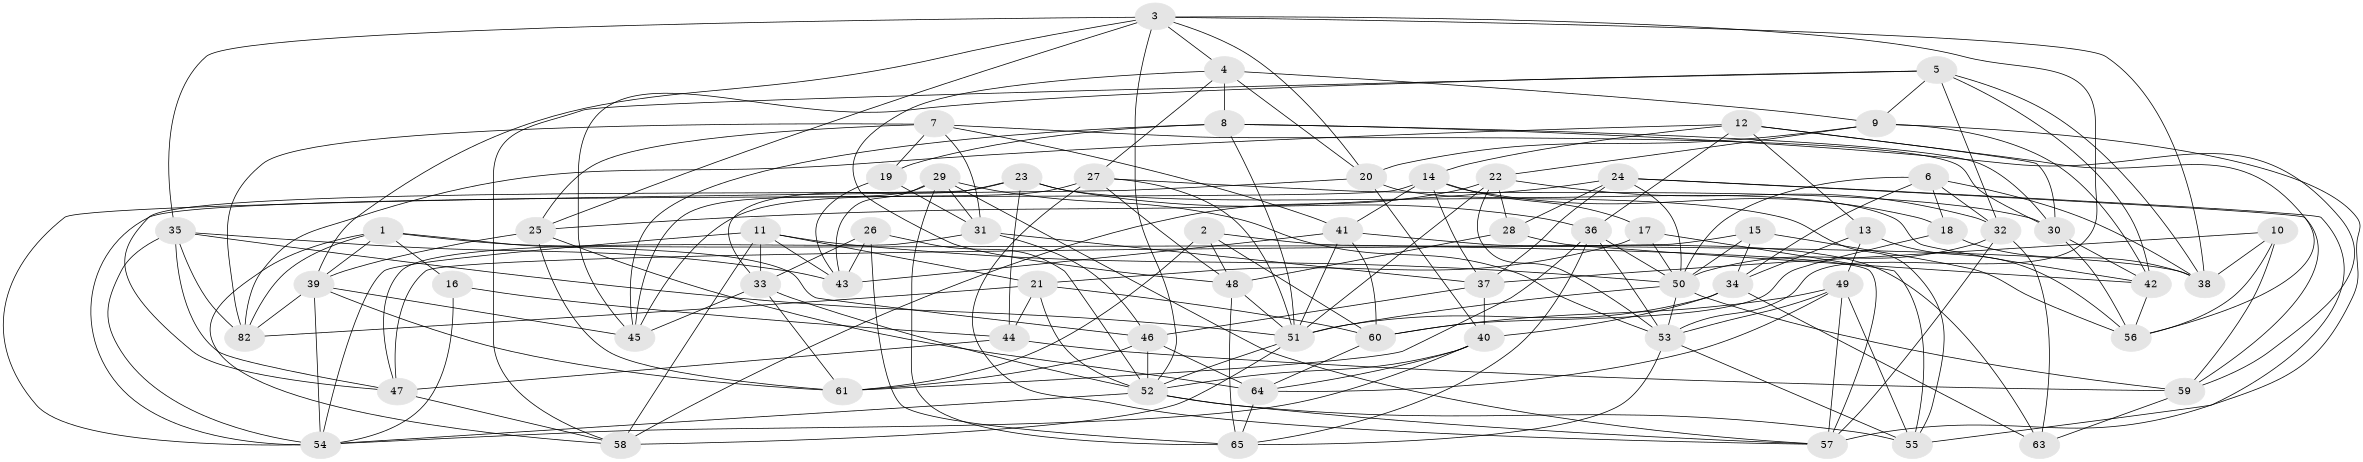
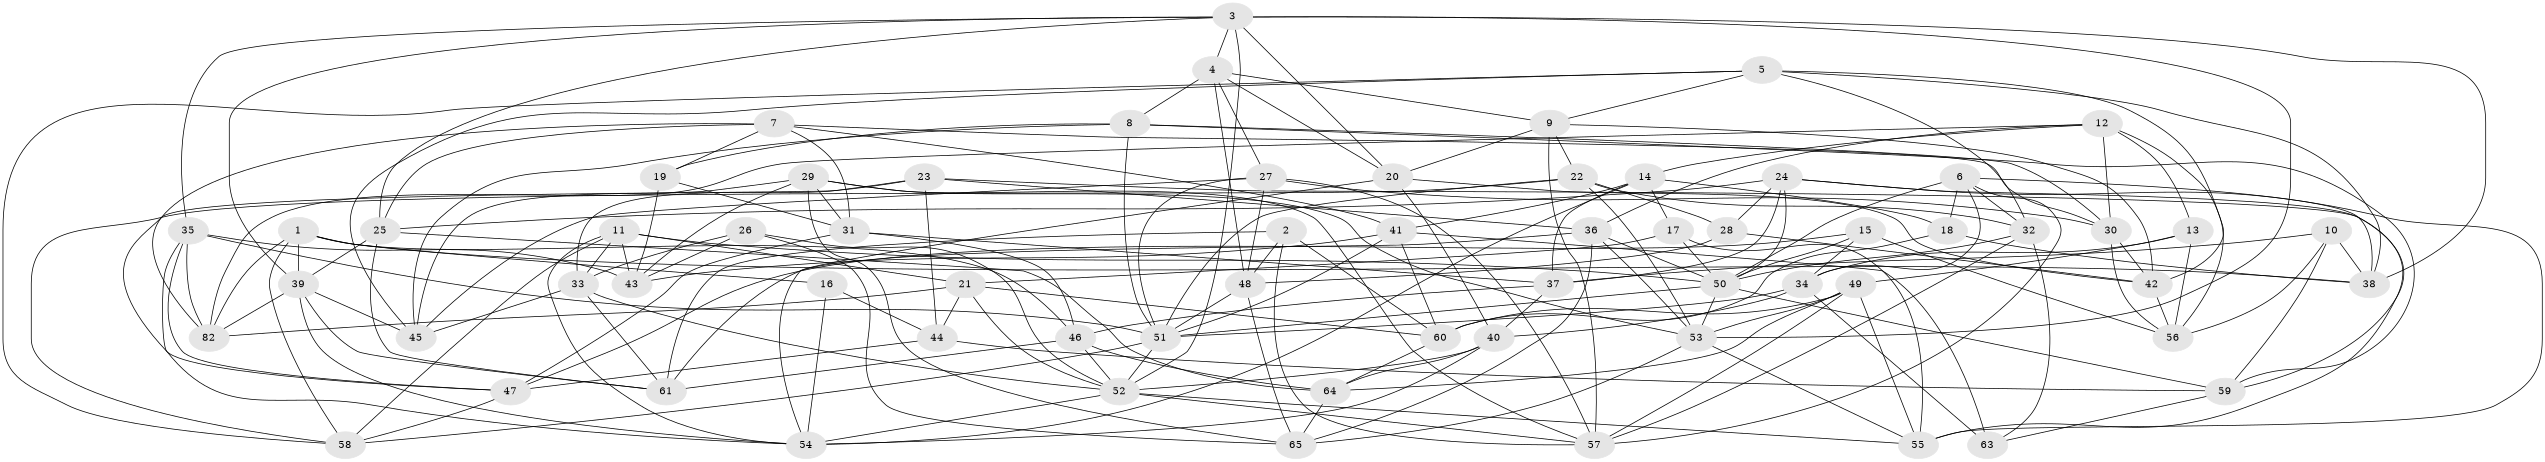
edge "6" -- "57": added
